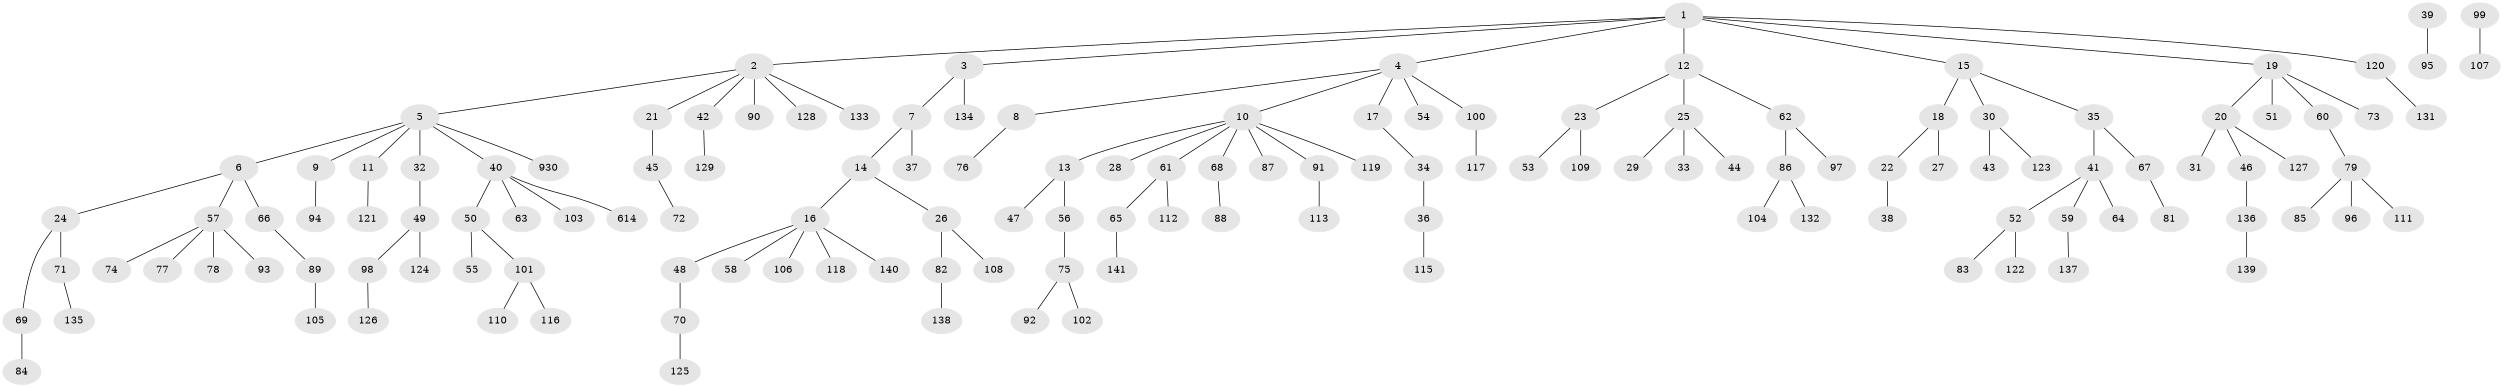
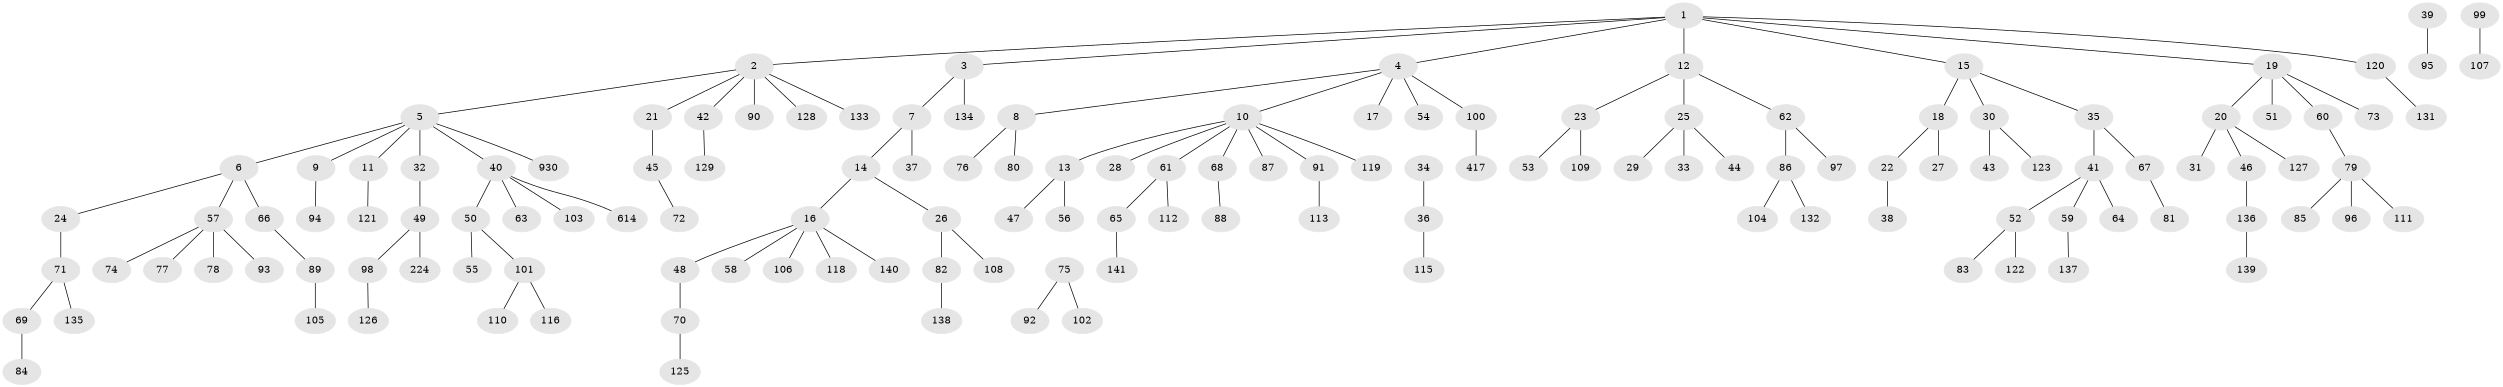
edge "17" -- "34": removed
node "80": added
node "117": label "117" -> "417"
edge "56" -- "75": removed
edge "24" -- "69": now "71" -- "69"
node "124": label "124" -> "224"
